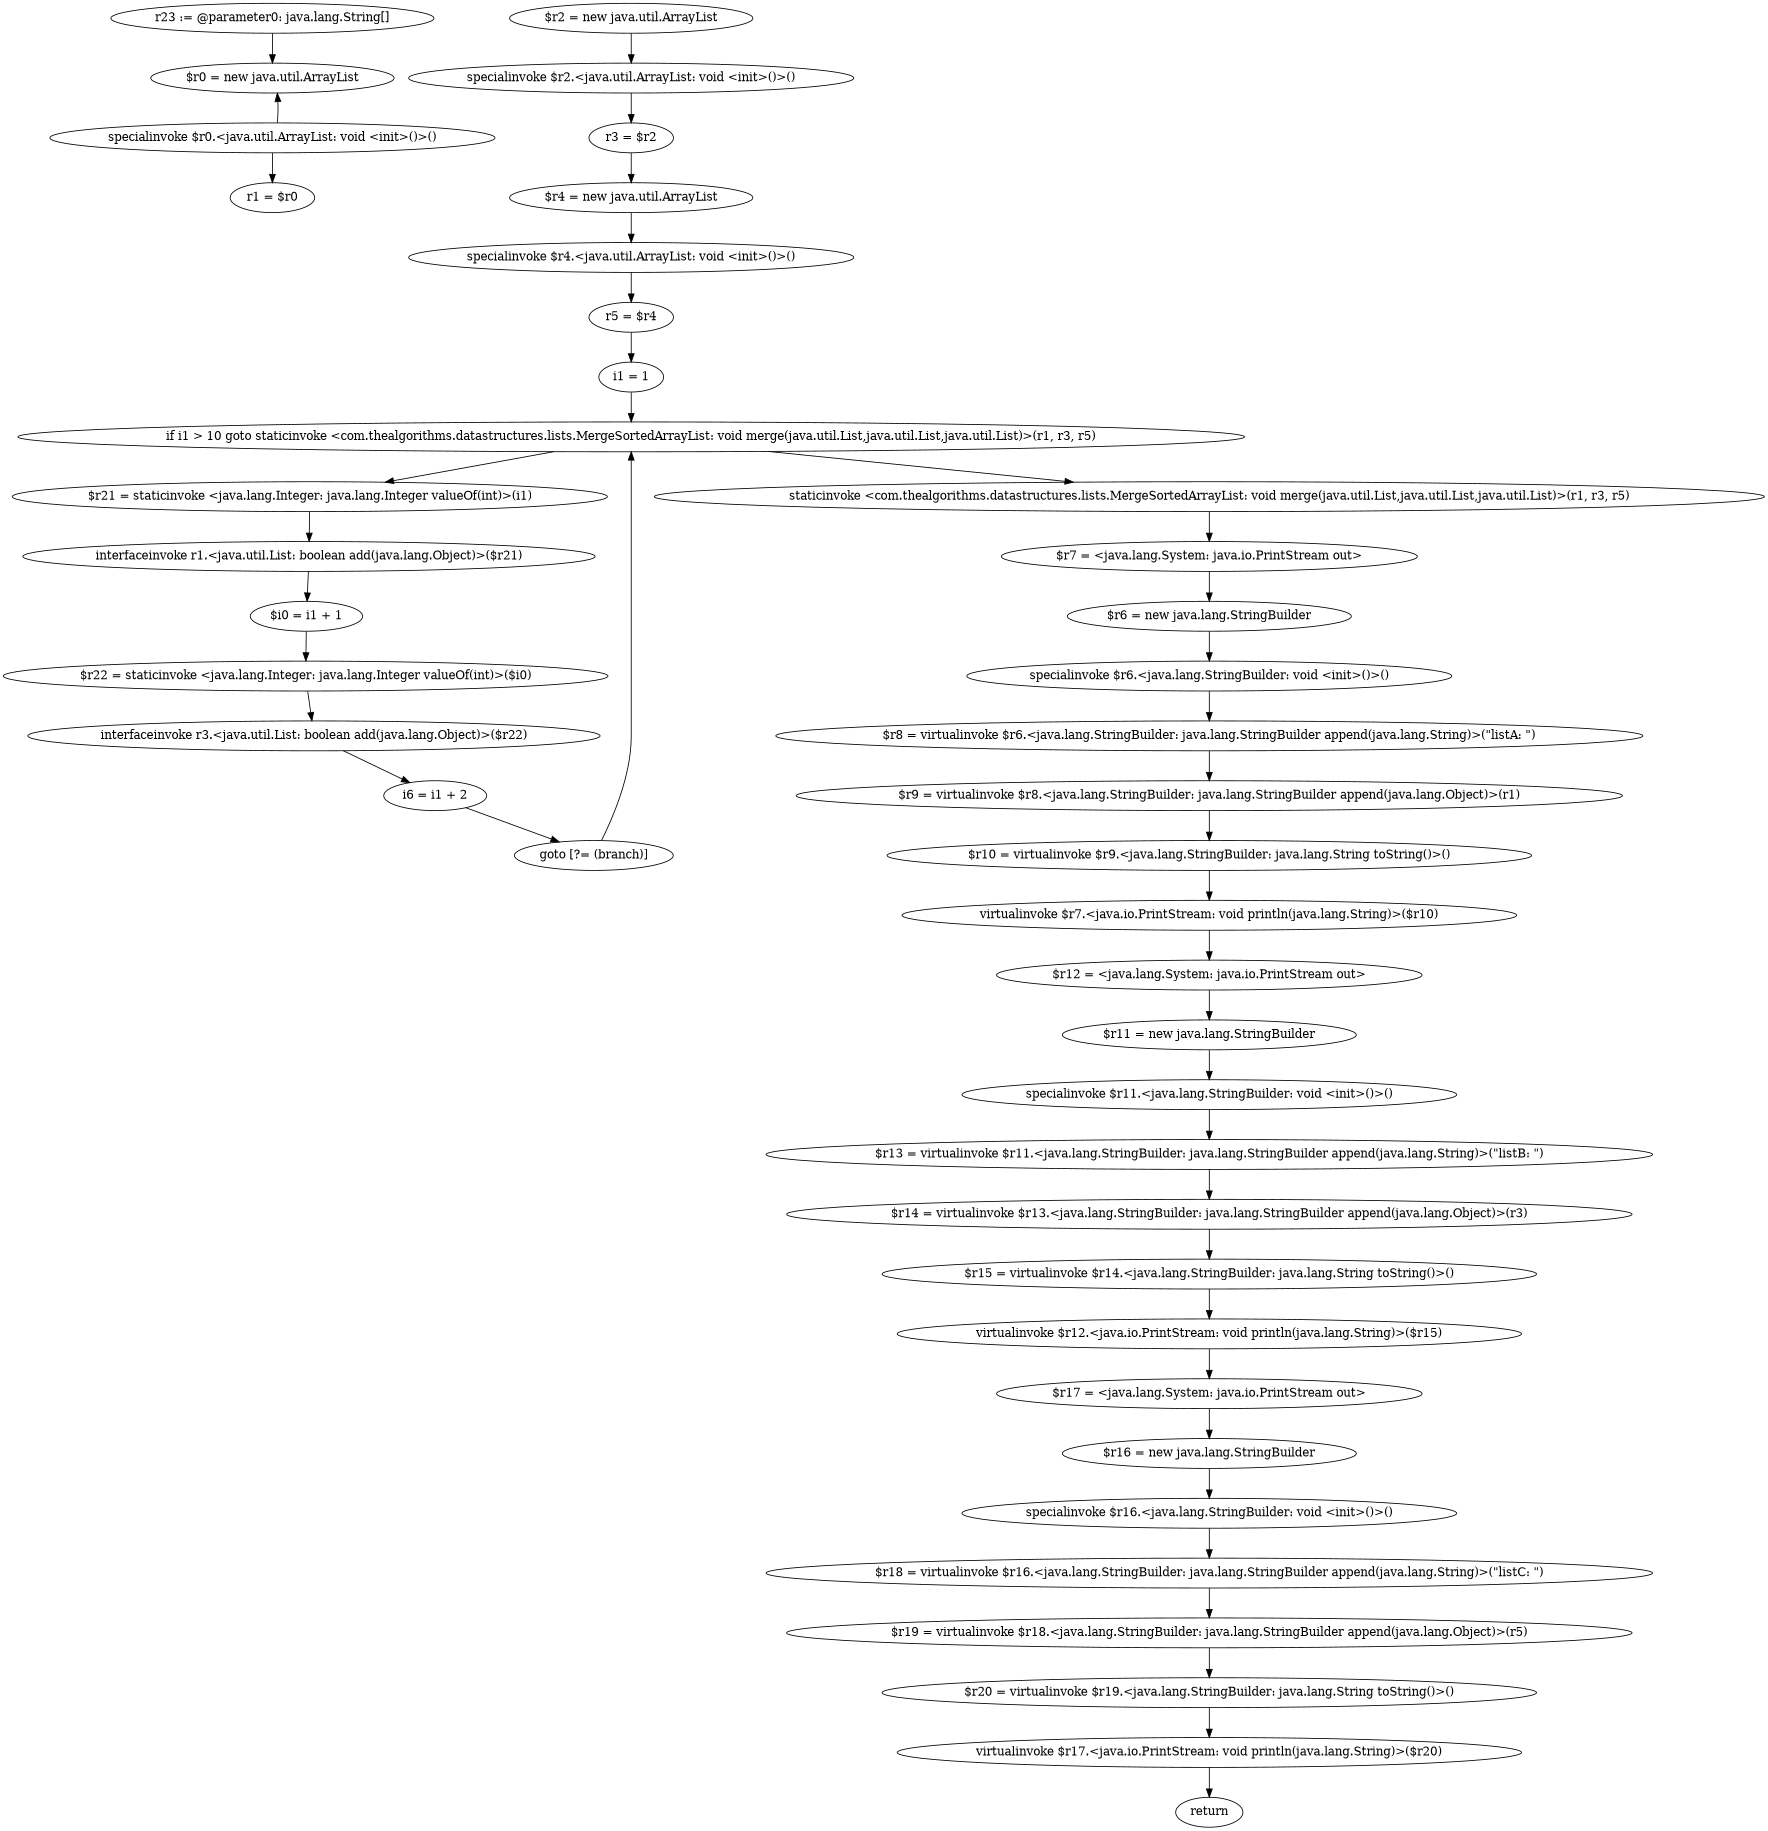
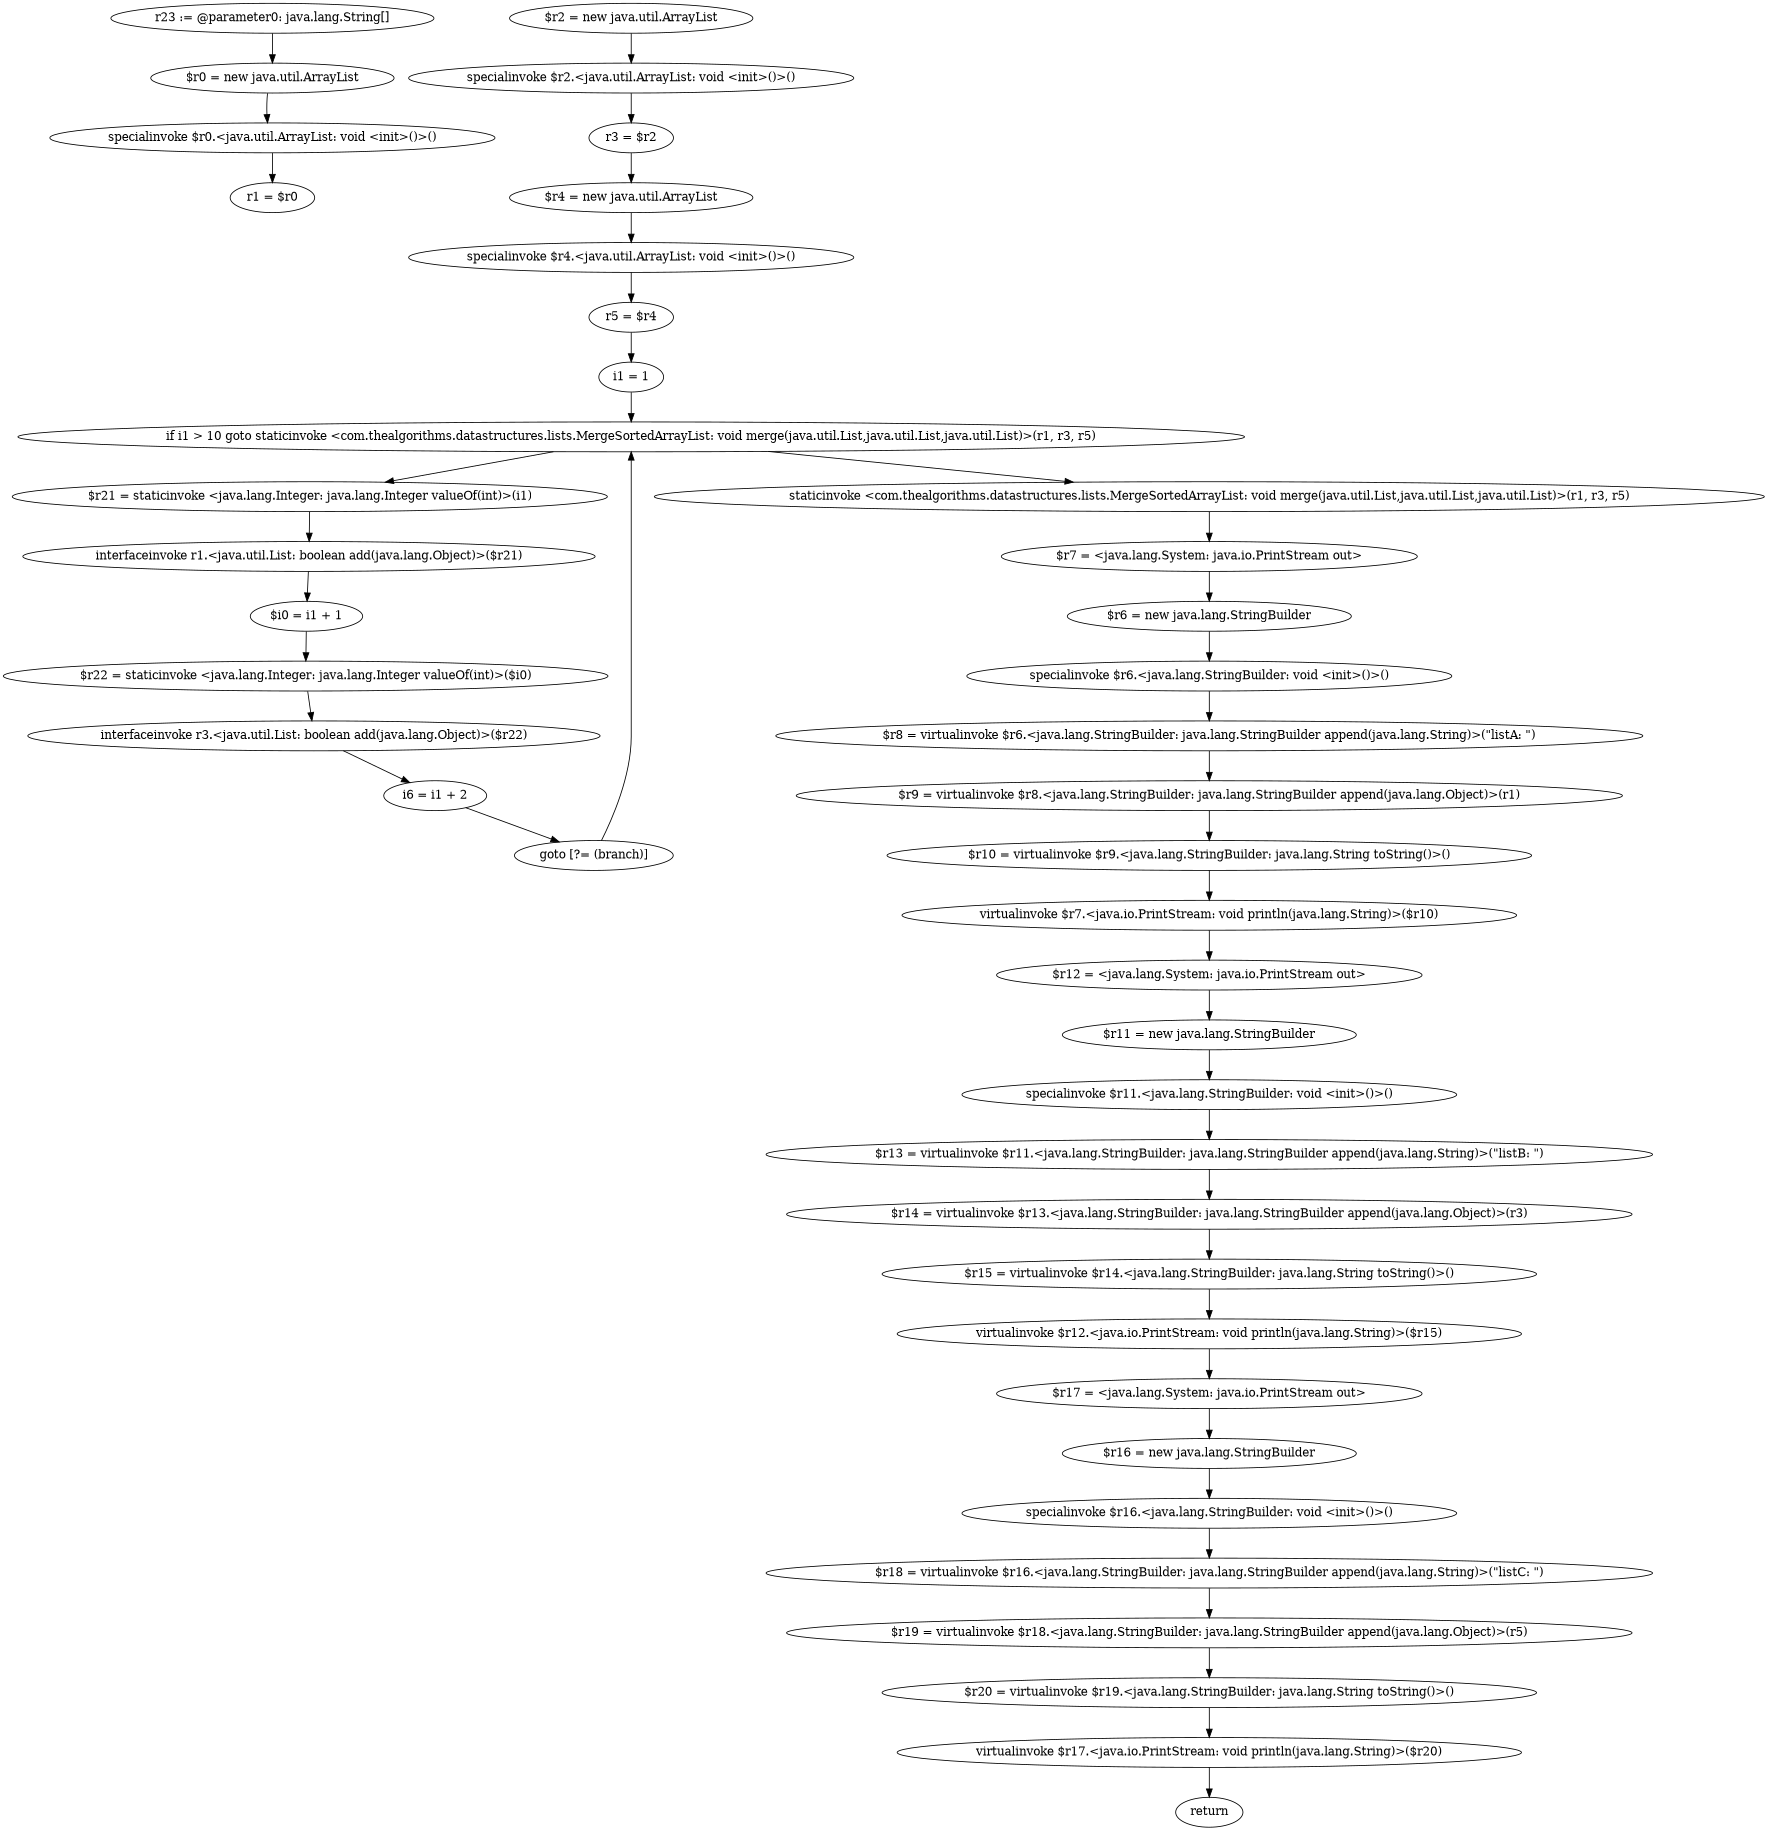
edge "specialinvoke $r0.<java.util.ArrayList: void <init>()>()" -> "$r0 = new java.util.ArrayList": reversed
